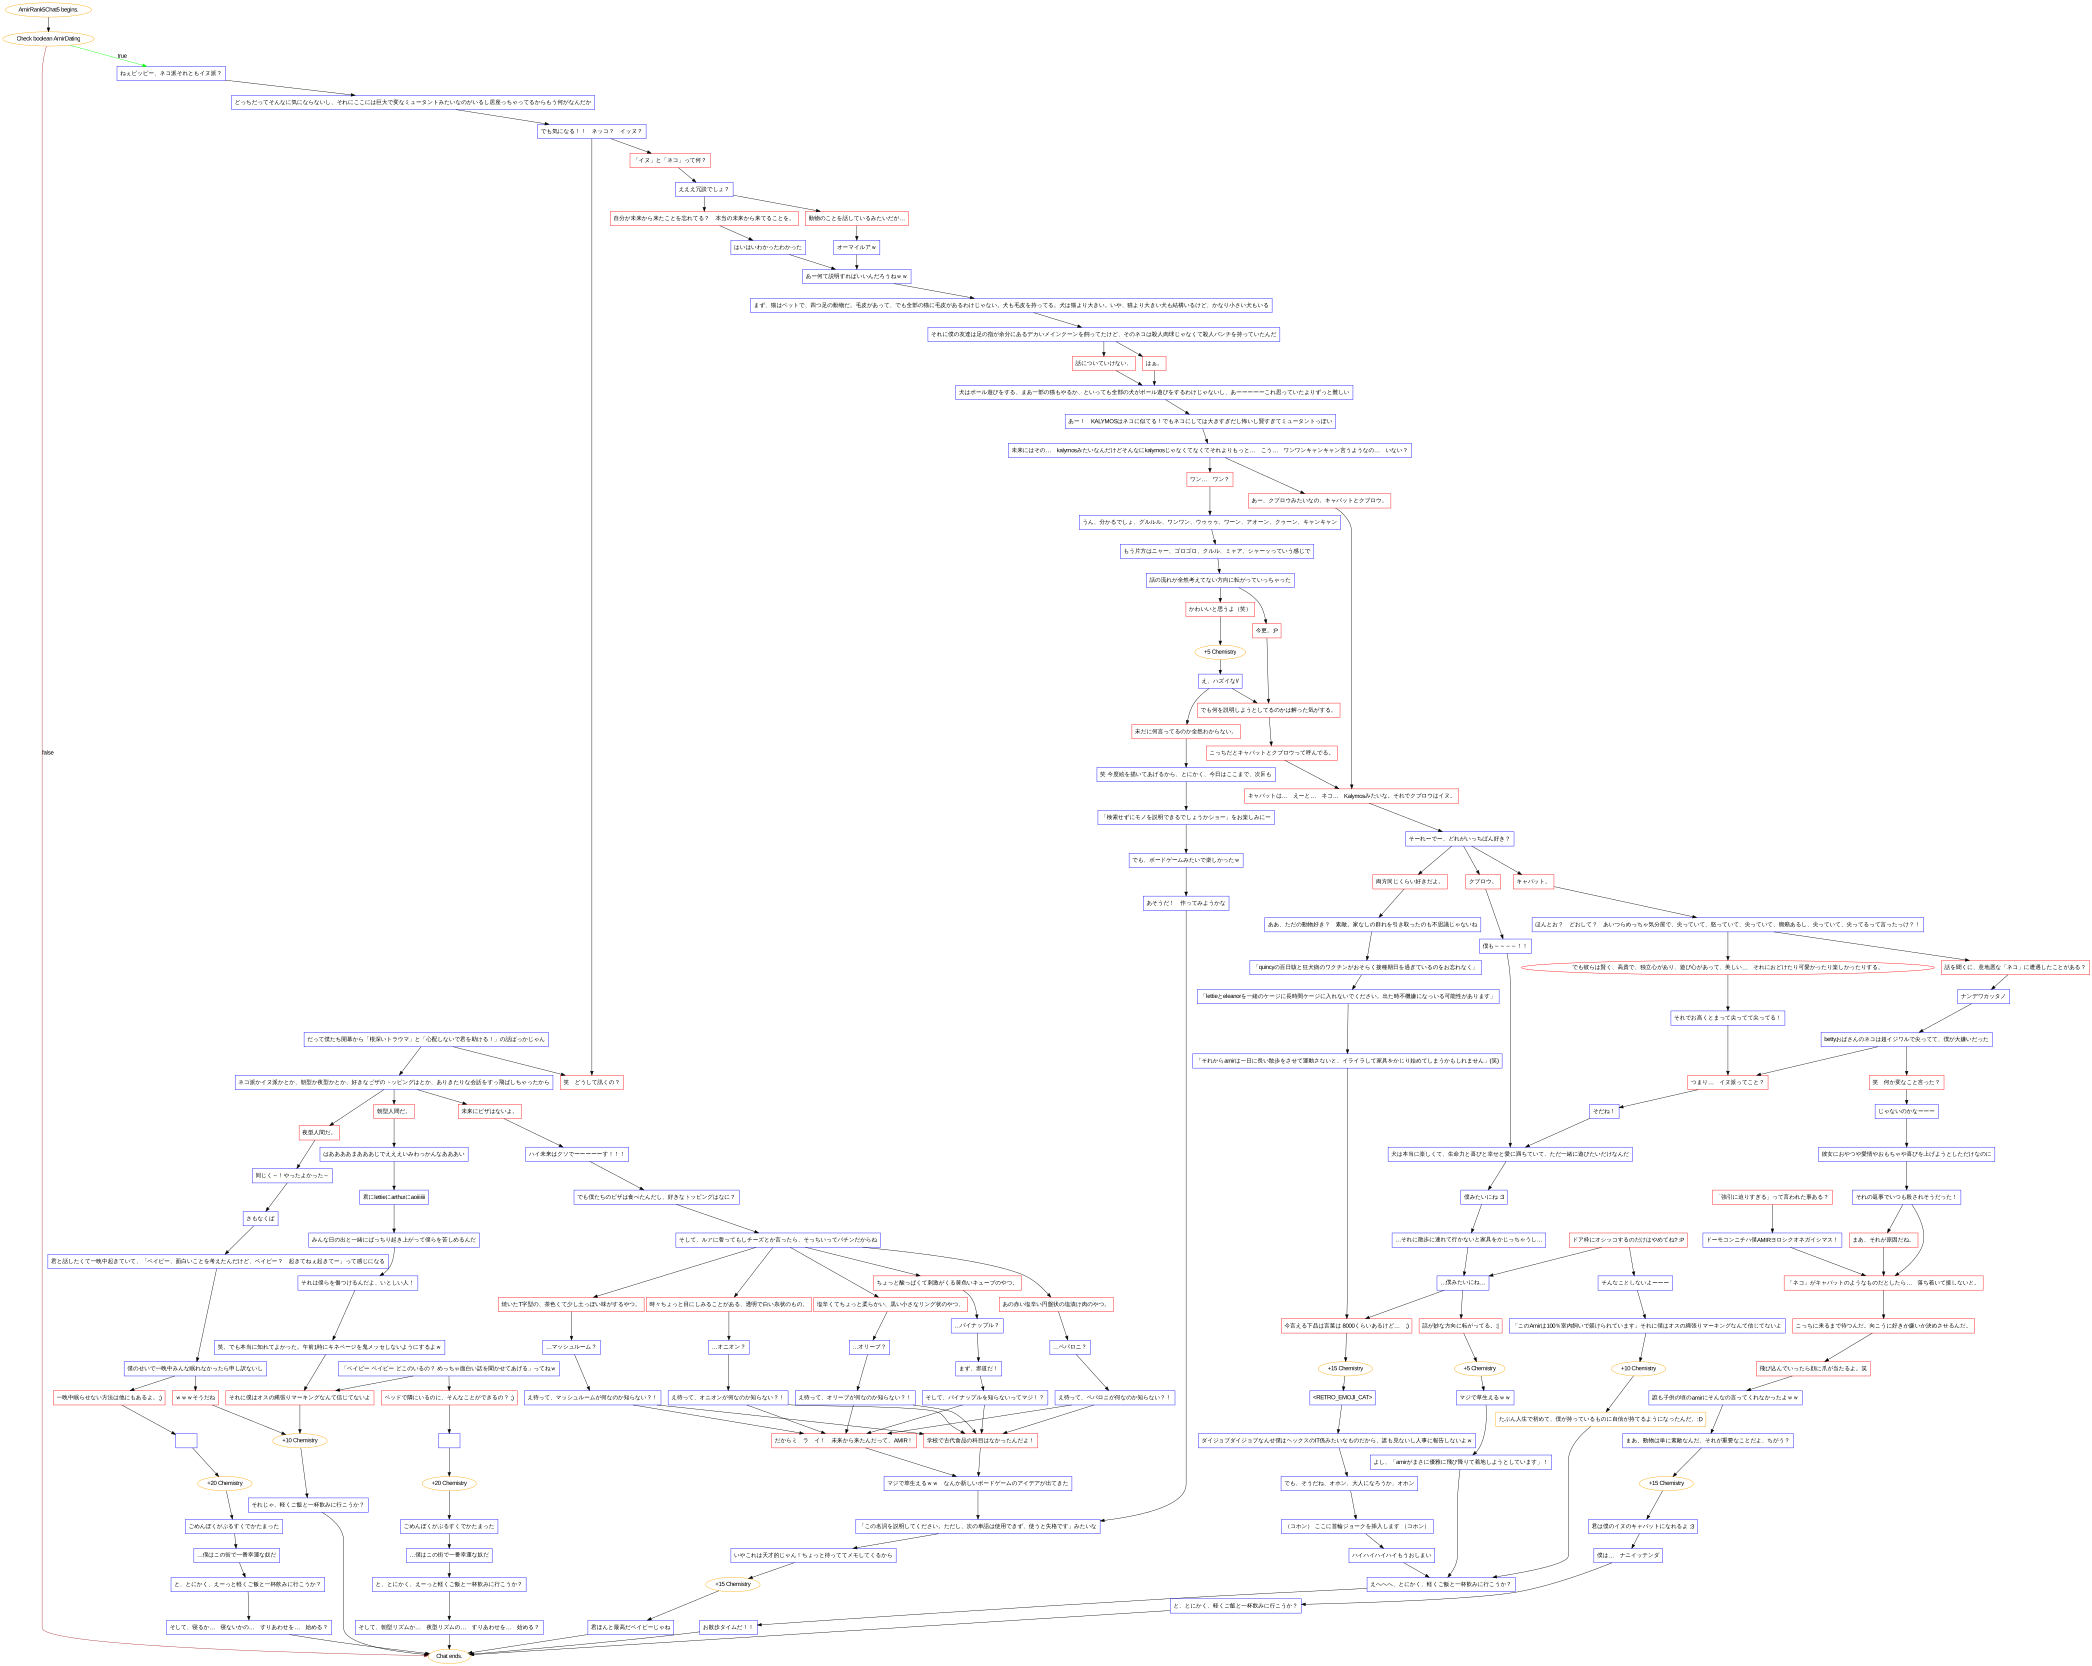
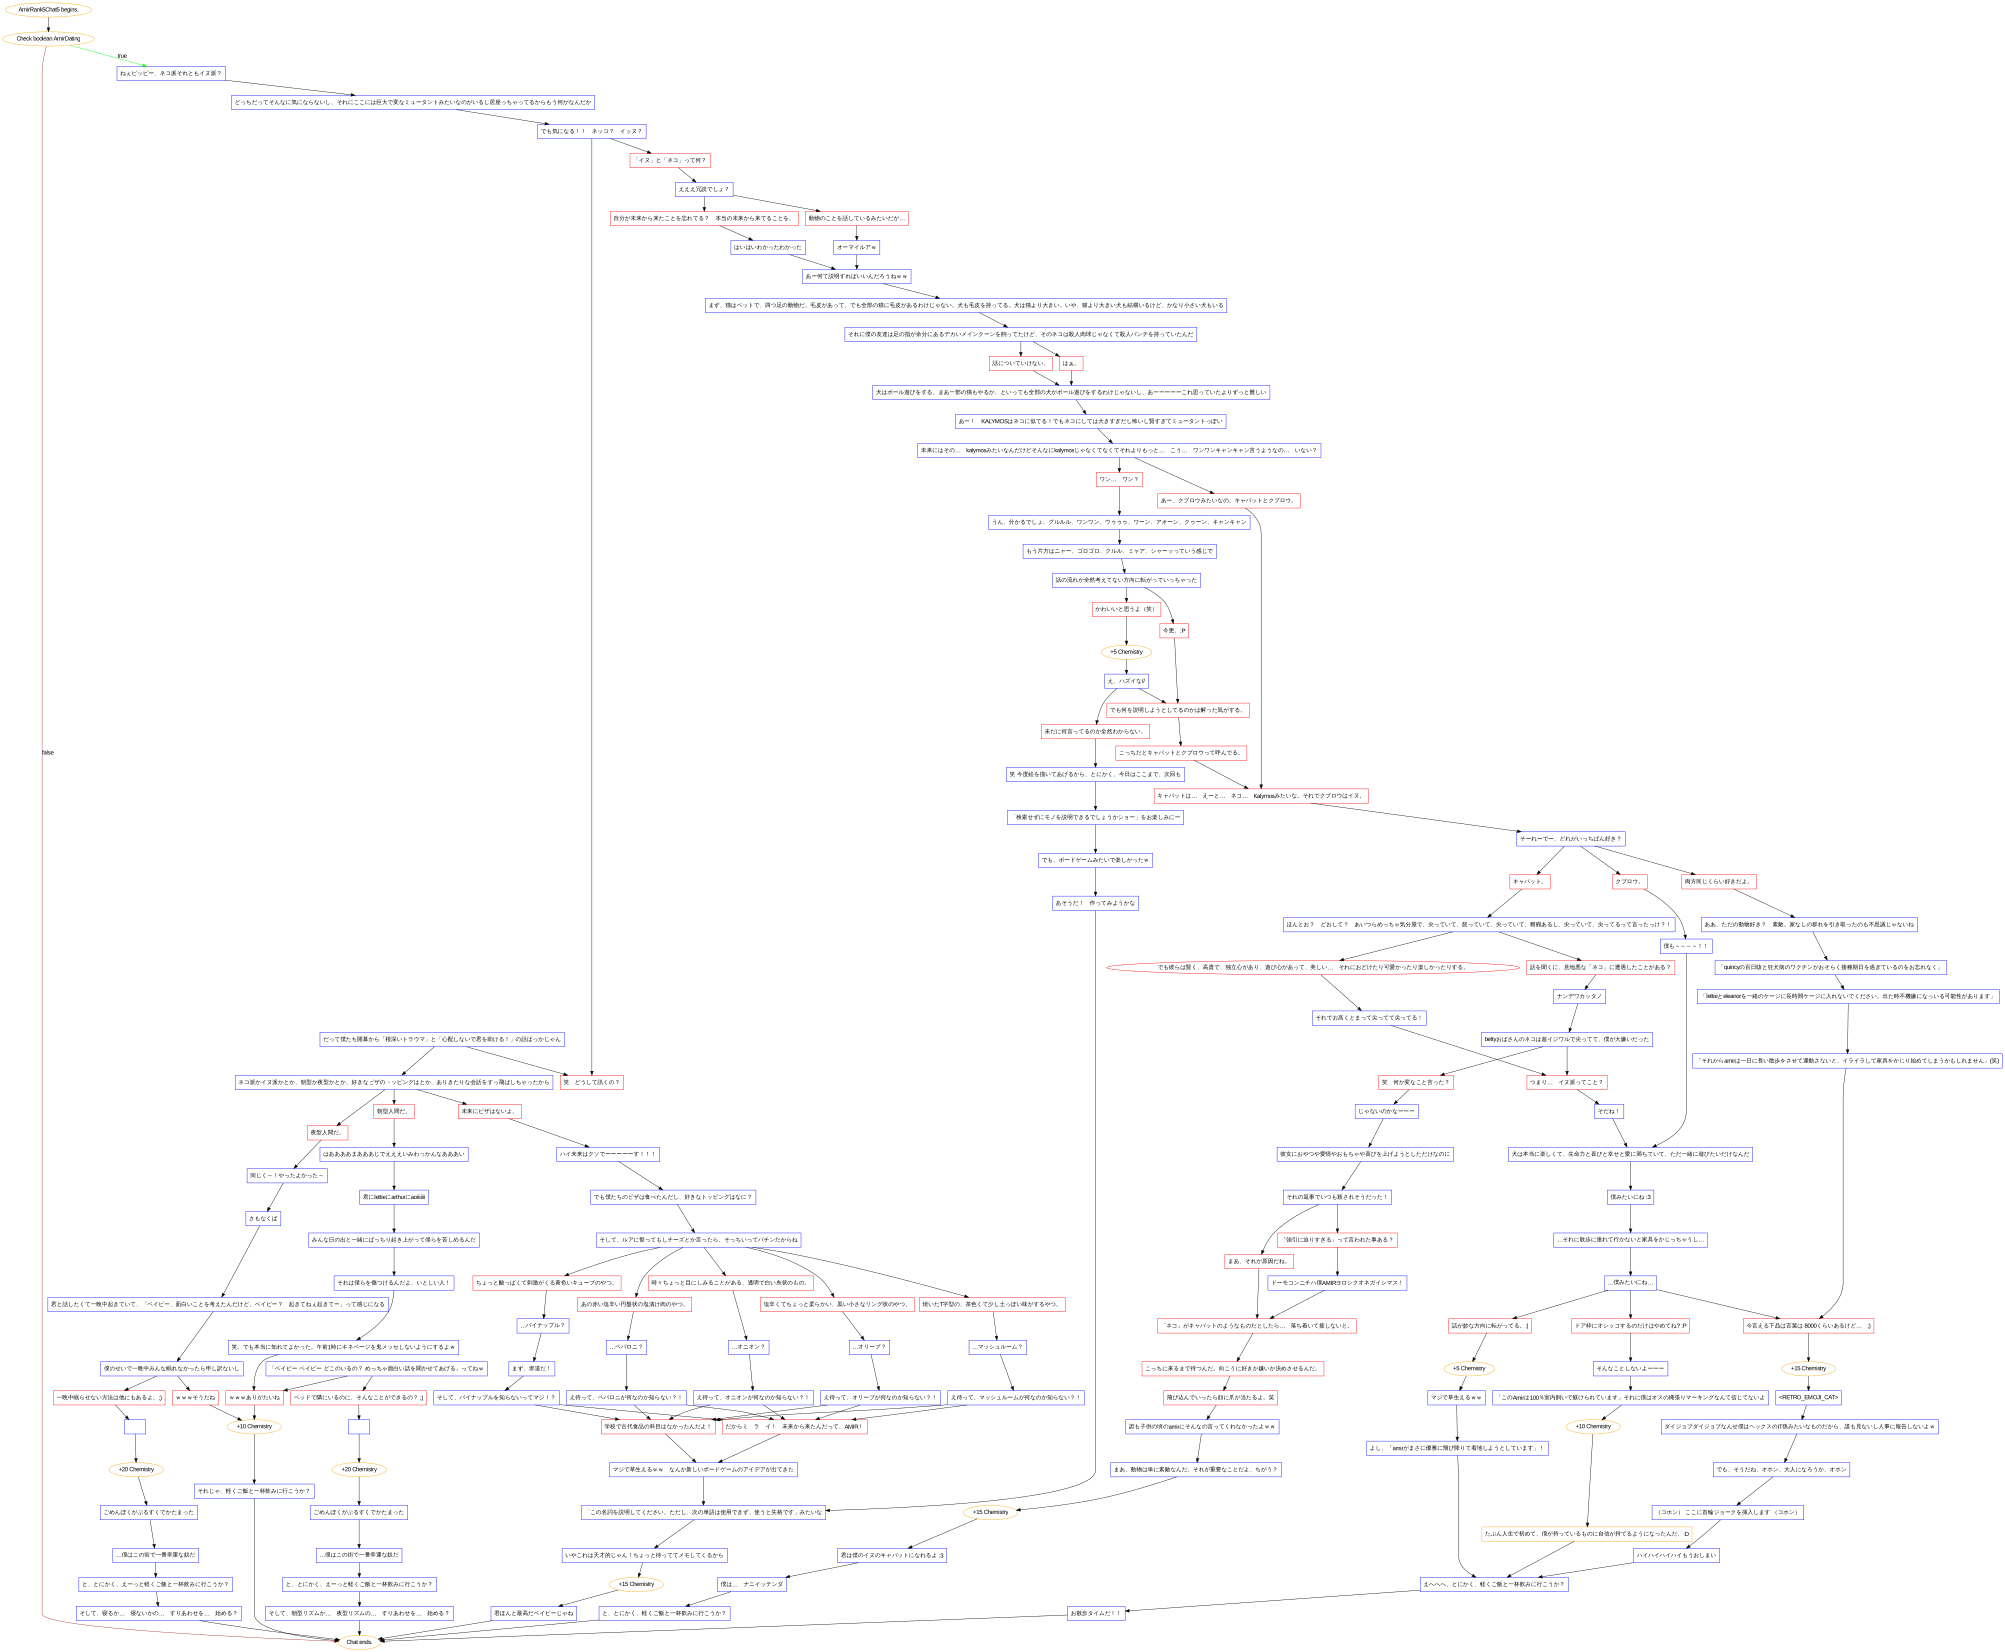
edge "それの返事でいつも殺されそうだった！" -> "「ネコ」がキャバットのようなものだとしたら…　落ち着いて接しないと。": now "それの返事でいつも殺されそうだった！" -> "「強引に迫りすぎる」って言われた事ある？"
edge "ドア枠にオシッコするのだけはやめてね? :P" -> "…僕みたいにね…": reversed
node "それに僕はオスの縄張りマーキングなんて信じてないよ": label "それに僕はオスの縄張りマーキングなんて信じてないよ" -> "ｗｗｗありがたいね"
